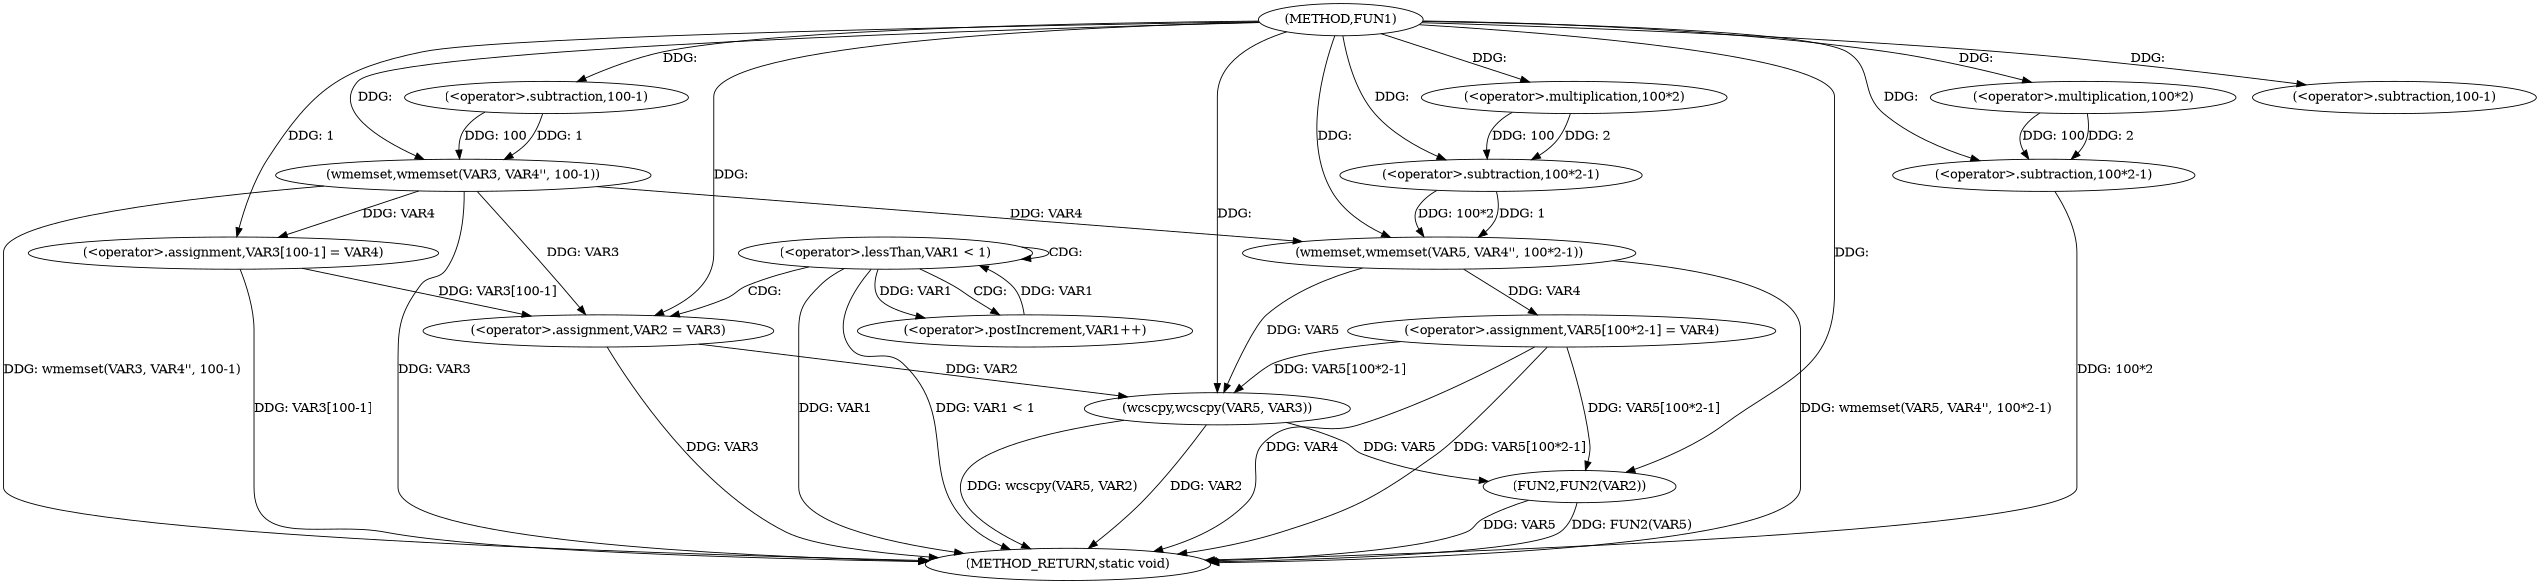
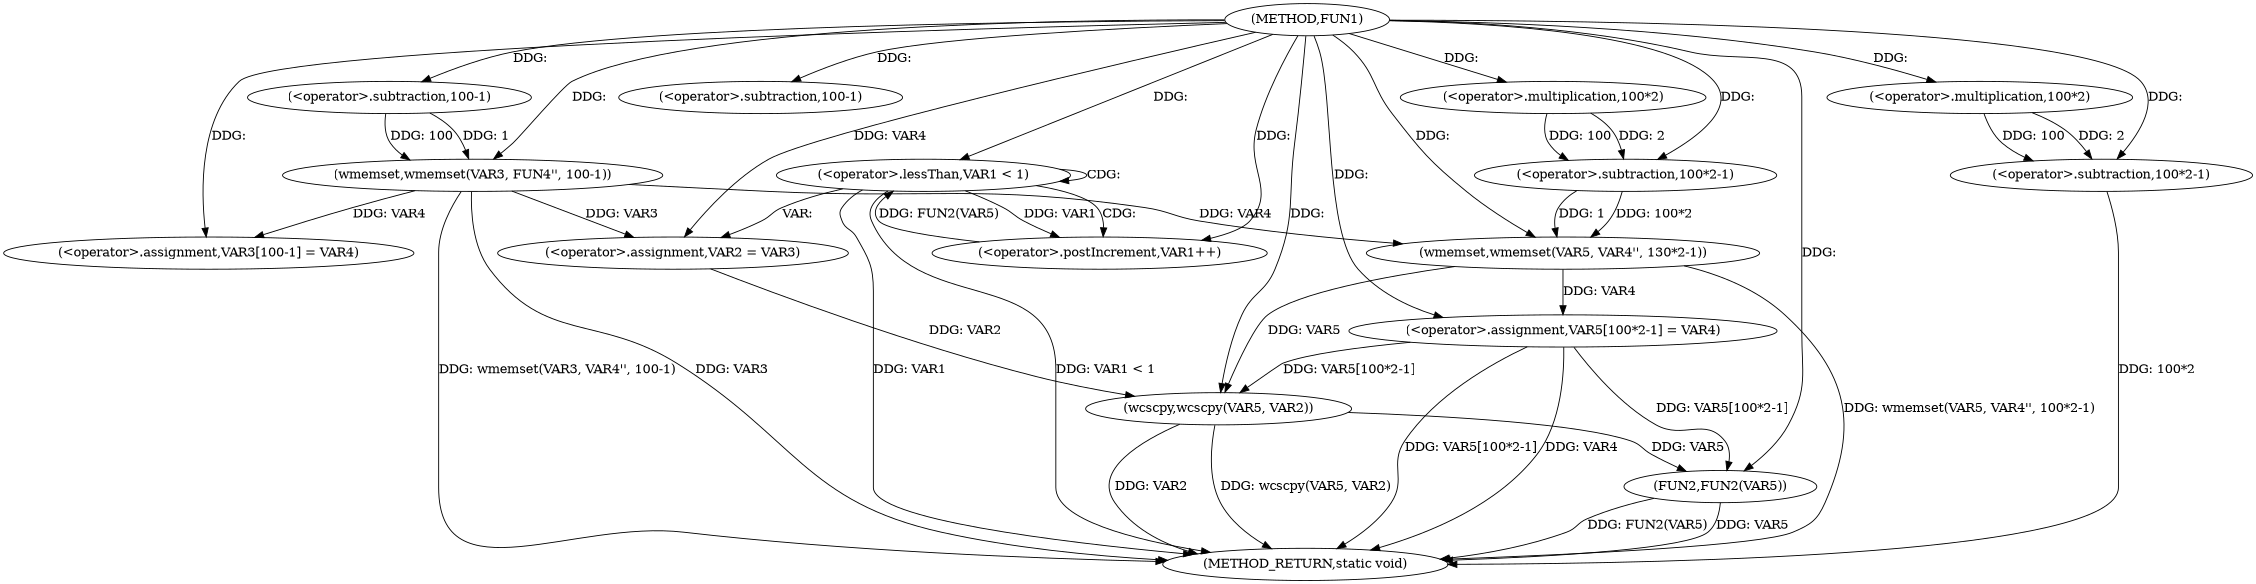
edge "(METHOD,FUN1)" -> "(<operator>.lessThan,VAR1 < 1)": added, label "DDG:"
edge "(METHOD,FUN1)" -> "(<operator>.assignment,VAR3[100-1] = VAR4)": label "DDG: 1" -> "DDG: "
edge "(METHOD,FUN1)" -> "(<operator>.postIncrement,VAR1++)": added, label "DDG:"
node "(wmemset,wmemset(VAR3, VAR4'', 100-1))": label "(wmemset,wmemset(VAR3, VAR4'', 100-1))" -> "(wmemset,wmemset(VAR3, FUN4'', 100-1))"
edge "(METHOD,FUN1)" -> "(<operator>.assignment,VAR2 = VAR3)": label "DDG: " -> "DDG: VAR4"
edge "(METHOD,FUN1)" -> "(<operator>.assignment,VAR5[100*2-1] = VAR4)": added, label "DDG:"
node "(wmemset,wmemset(VAR5, VAR4'', 100*2-1))": label "(wmemset,wmemset(VAR5, VAR4'', 100*2-1))" -> "(wmemset,wmemset(VAR5, VAR4'', 130*2-1))"
edge "(<operator>.assignment,VAR3[100-1] = VAR4)" -> "(<operator>.assignment,VAR2 = VAR3)": removed, label "DDG: VAR3[100-1]"
edge "(<operator>.lessThan,VAR1 < 1)" -> "(<operator>.assignment,VAR2 = VAR3)": label "CDG: " -> "VAR: "
edge "(<operator>.postIncrement,VAR1++)" -> "(<operator>.lessThan,VAR1 < 1)": label "DDG: VAR1" -> "DDG: FUN2(VAR5)"
node "(wcscpy,wcscpy(VAR5, VAR3))": label "(wcscpy,wcscpy(VAR5, VAR3))" -> "(wcscpy,wcscpy(VAR5, VAR2))"
node "(FUN2,FUN2(VAR2))": label "(FUN2,FUN2(VAR2))" -> "(FUN2,FUN2(VAR5))"
edge "(<operator>.assignment,VAR2 = VAR3)" -> "(METHOD_RETURN,static void)": removed, label "DDG: VAR3"
edge "(<operator>.assignment,VAR3[100-1] = VAR4)" -> "(METHOD_RETURN,static void)": removed, label "DDG: VAR3[100-1]"
